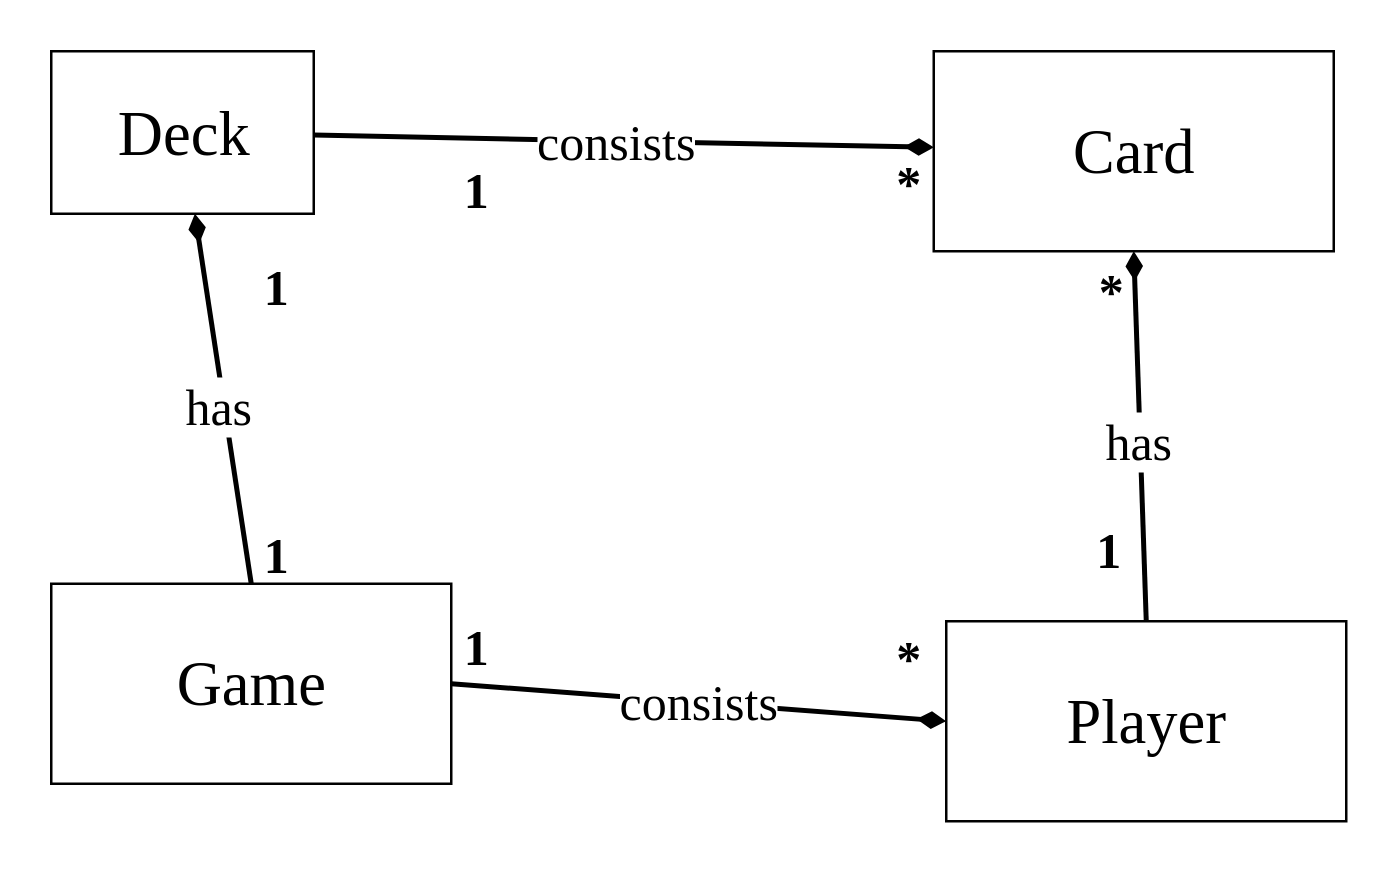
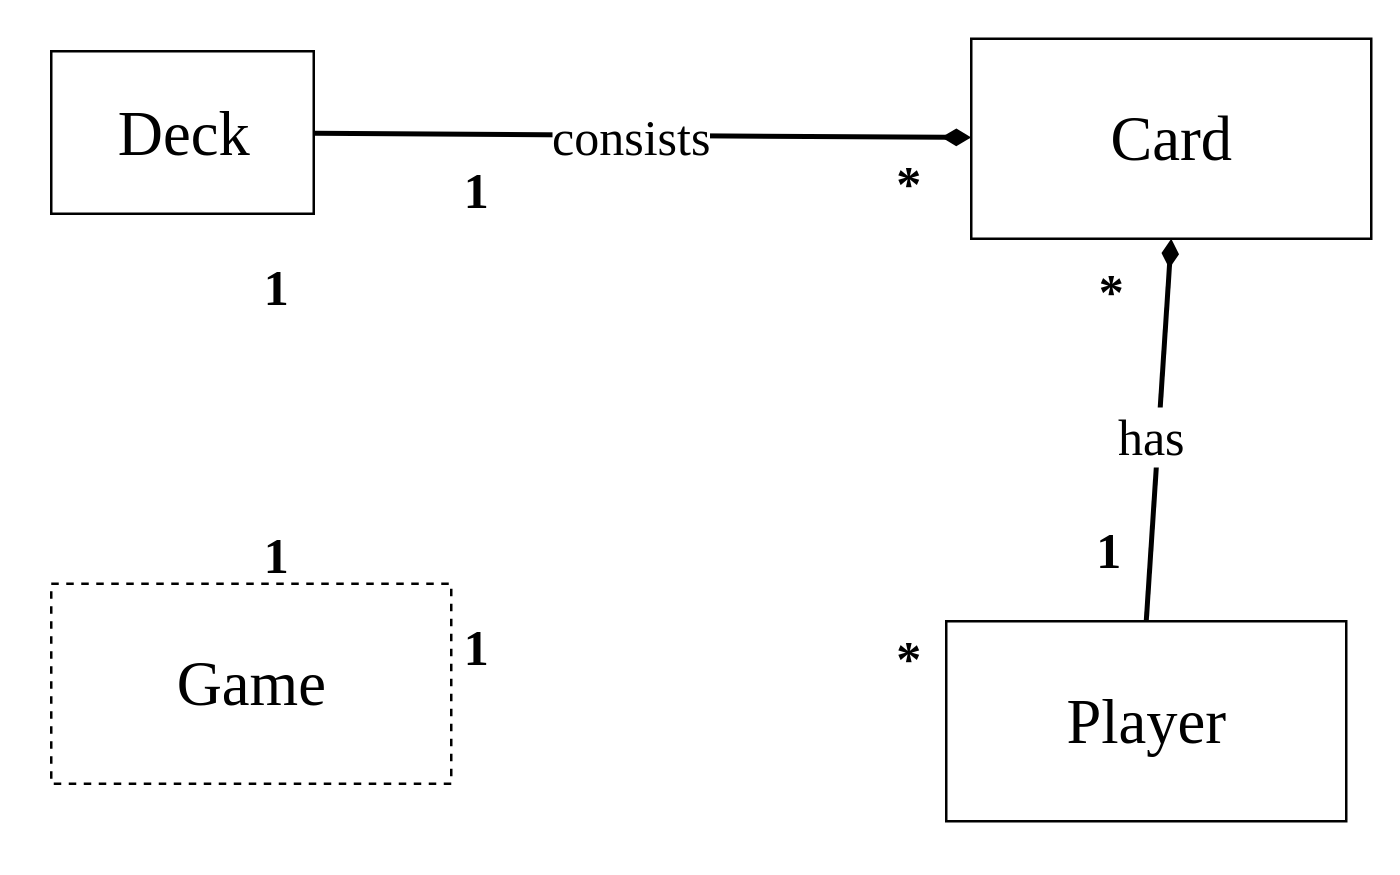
node "Card": moved (1134, 151) -> (1171, 139)
edge "Game" -> "Deck": removed, label "has"
node "Game": style solid -> dashed
edge "Game" -> "Player": removed, label "consists"
